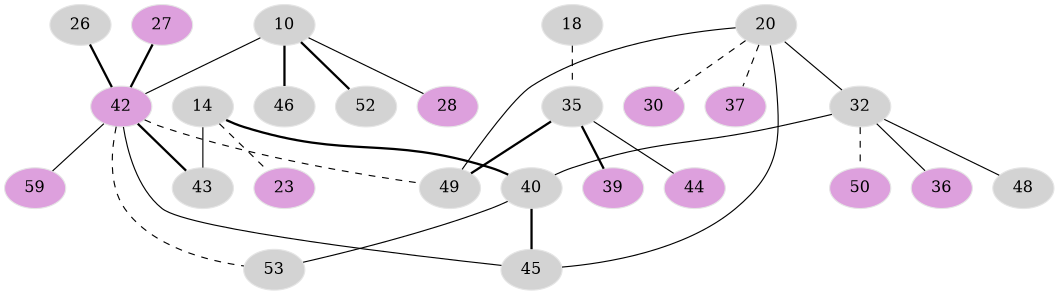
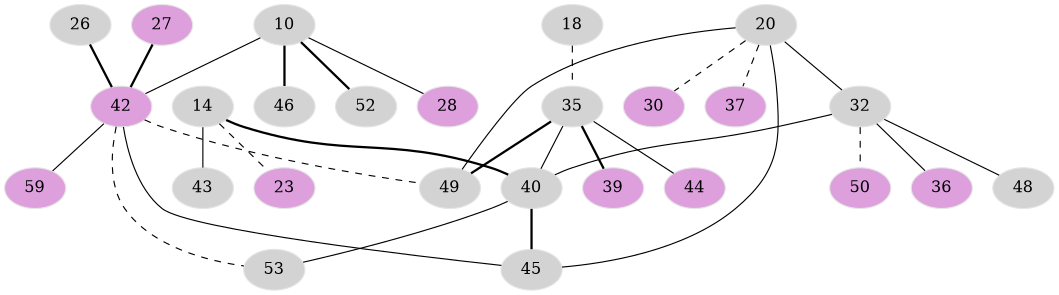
edge "42" -- "43": removed
edge "35" -- "40": added
